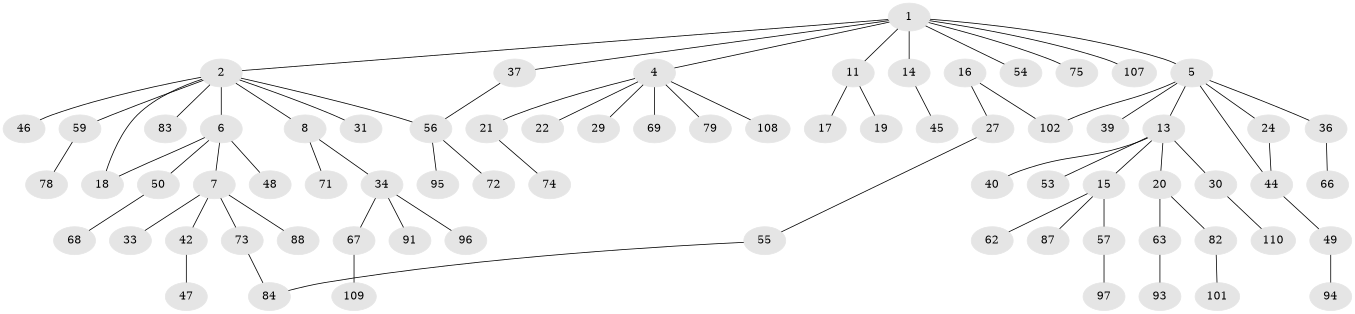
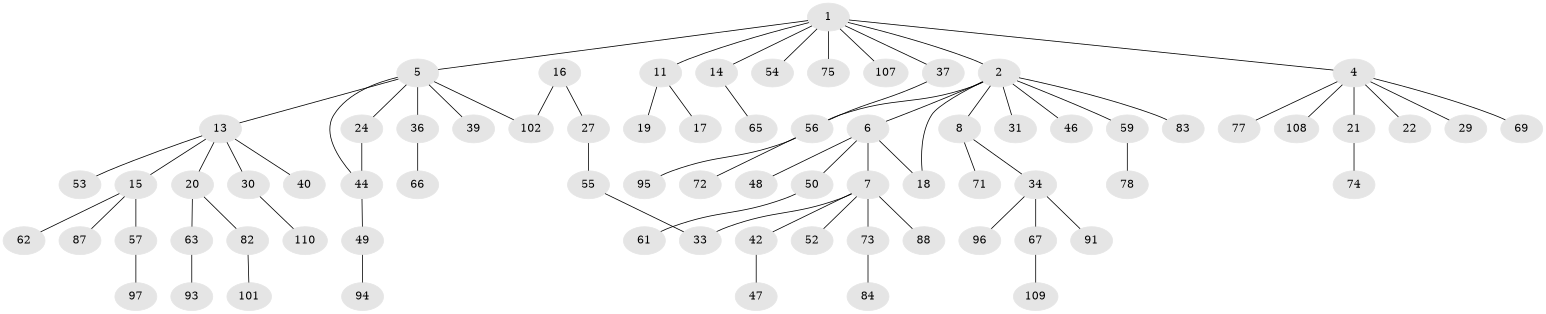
node "79": label "79" -> "77"
node "45": label "45" -> "65"
node "68": label "68" -> "61"
node "52": added
edge "55" -- "84": now "55" -- "33"
